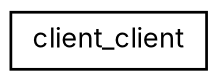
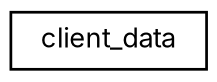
node "client_client": label "client_client" -> "client_data"
